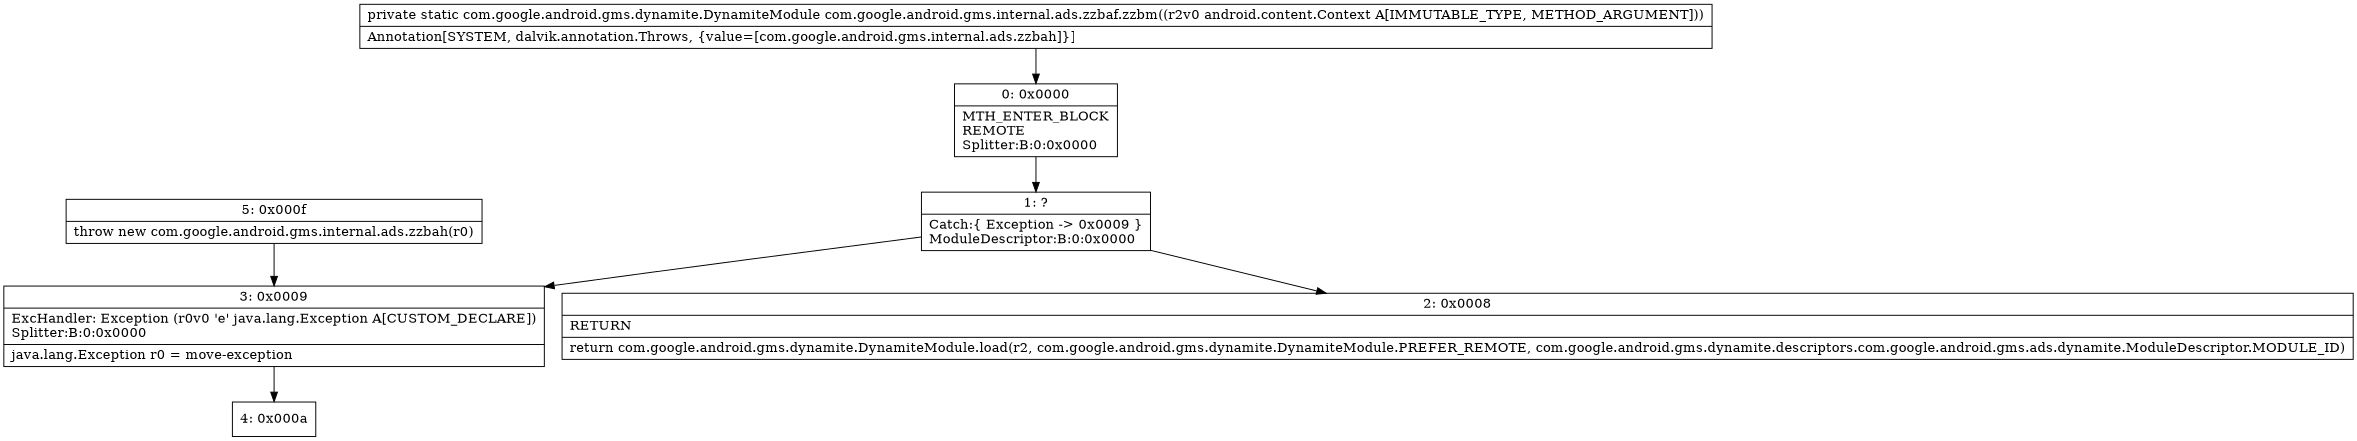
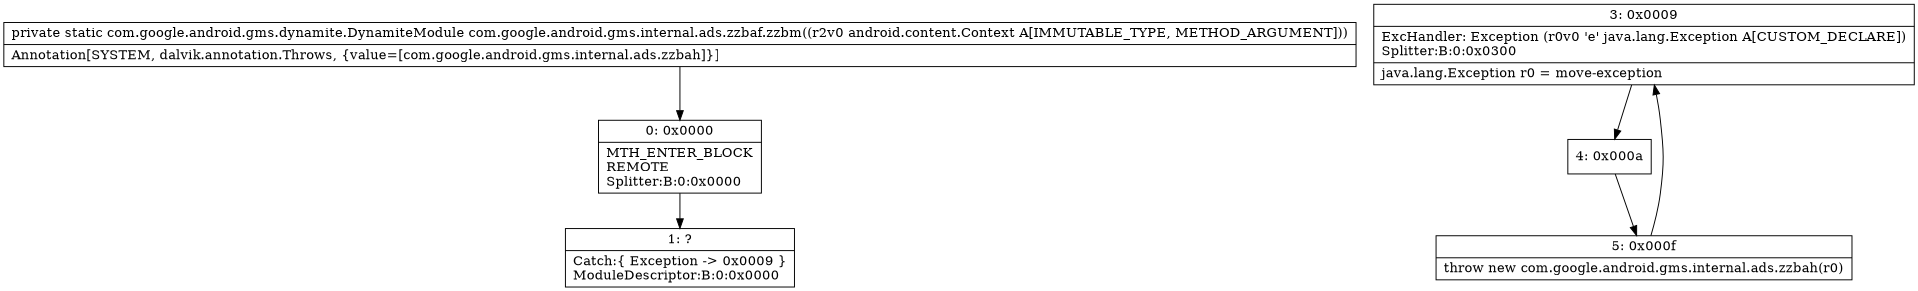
edge "4: 0x000a" -> "5: 0x000f": added
edge "1: ?" -> "3: 0x0009": removed
node "2: 0x0008": removed
node "3: 0x0009": text "Splitter:B:0:0x0000" -> "Splitter:B:0:0x0300"
